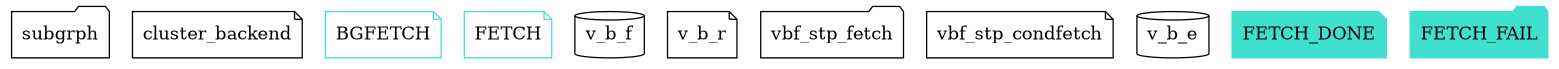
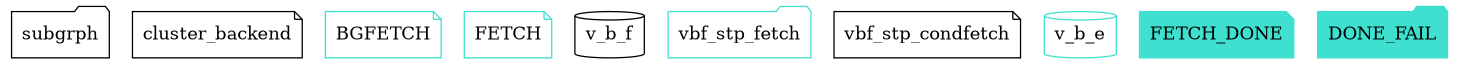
node "v_b_r": removed
node "vbf_stp_fetch": color black -> turquoise
node "v_b_e": color black -> turquoise
node "FETCH_FAIL": label "FETCH_FAIL" -> "DONE_FAIL"
